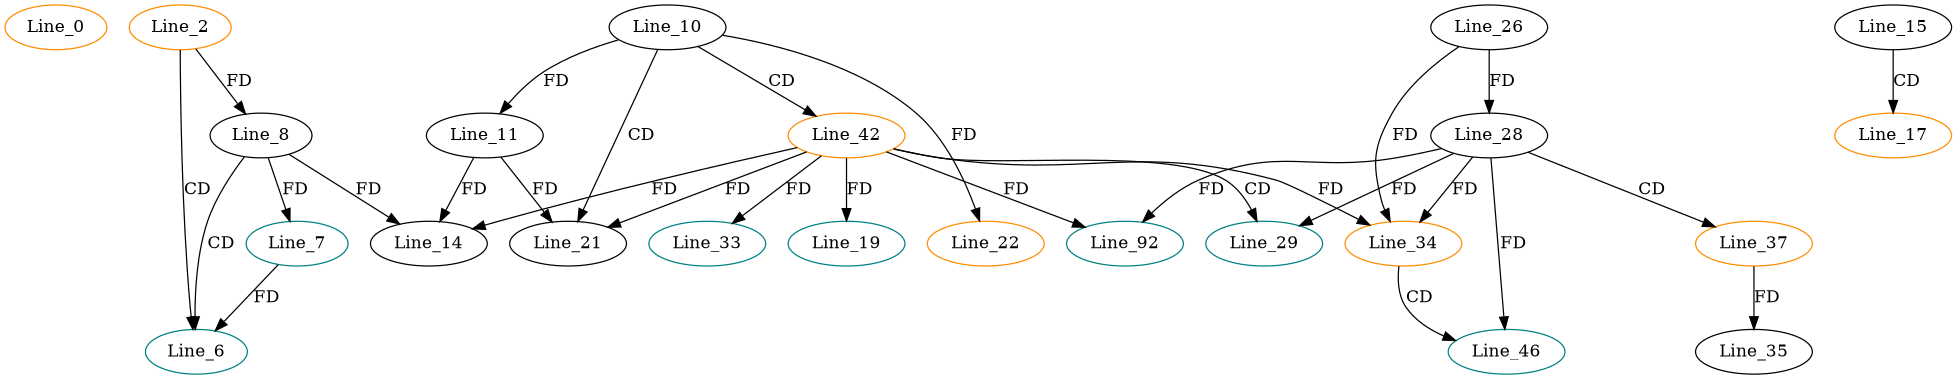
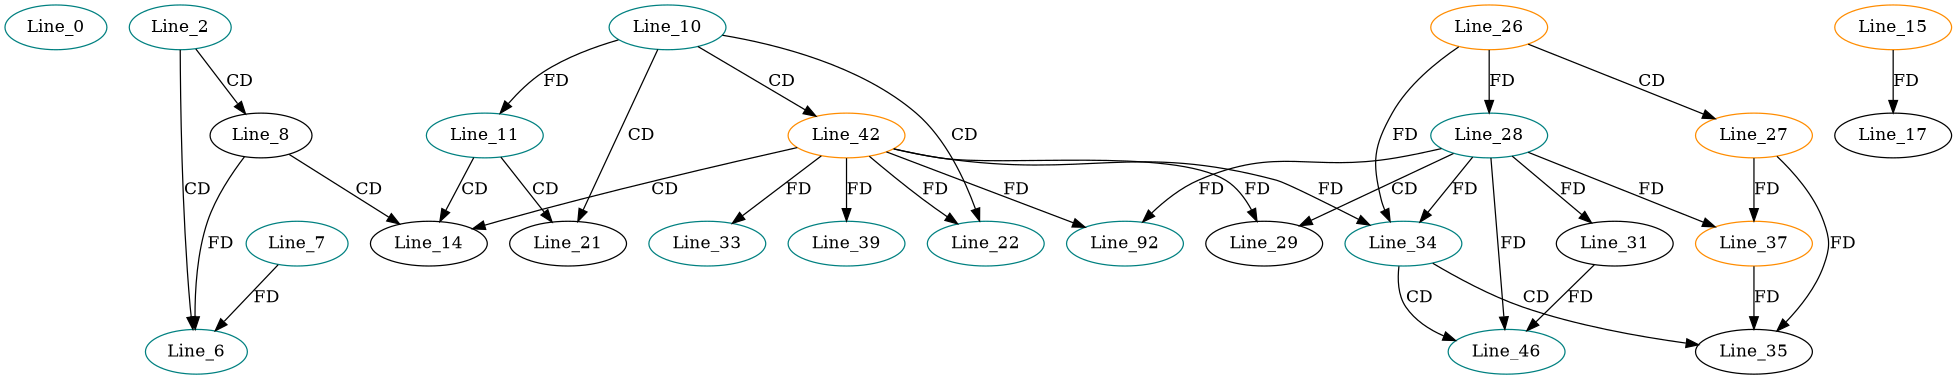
node "Line_0": color darkorange -> teal
node "Line_2": color darkorange -> teal
node "Line_10": color black -> teal
node "Line_26": color black -> darkorange
node "Line_15": color black -> darkorange
edge "Line_2" -> "Line_8": label "FD" -> "CD"
edge "Line_15" -> "Line_17": label "CD" -> "FD"
node "Line_11": color black -> teal
edge "Line_10" -> "Line_22": label "FD" -> "CD"
node "Line_28": color black -> teal
node "Line_27": added
node "Line_17": color darkorange -> black
edge "Line_8" -> "Line_7": removed, label "FD"
edge "Line_42" -> "Line_21": now "Line_42" -> "Line_22"
edge "Line_8" -> "Line_14": label "FD" -> "CD"
edge "Line_11" -> "Line_14": label "FD" -> "CD"
edge "Line_11" -> "Line_21": label "FD" -> "CD"
edge "Line_42" -> "Line_14": label "FD" -> "CD"
edge "Line_42" -> "Line_29": label "CD" -> "FD"
edge "Line_28" -> "Line_29": label "FD" -> "CD"
edge "Line_28" -> "Line_37": label "CD" -> "FD"
edge "Line_8" -> "Line_6": label "CD" -> "FD"
node "Line_19": label "Line_19" -> "Line_39"
node "Line_22": color darkorange -> teal
node "Line_29": color teal -> black
node "Line_34": color darkorange -> teal
node "Line_31": added
edge "Line_34" -> "Line_35": added, label "CD"
